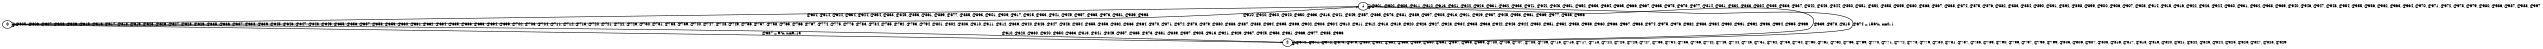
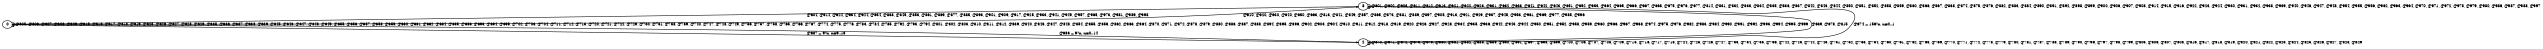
node "1": label "1" -> "8"
edge "2" -> "0": label "@610, @620, @630, @640, @650, @663, @813, @841, @849, @857, @865, @873, @881, @889, @897, @905, @913, @921, @929, @937, @945, @953, @961, @969, @977, @985, @996" -> "@683 + 9*n, n=0..14"
